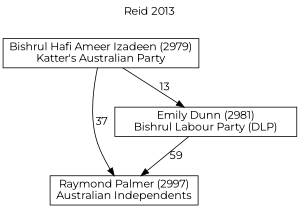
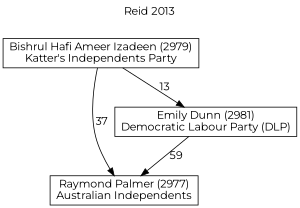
node "Bishrul Hafi Ameer Izadeen (2979) Katter's Australian Party": label "Bishrul Hafi Ameer Izadeen (2979) Katter's Australian Party" -> "Bishrul Hafi Ameer Izadeen (2979) Katter's Independents Party"
node "Emily Dunn (2981) Bishrul Labour Party (DLP)": label "Emily Dunn (2981) Bishrul Labour Party (DLP)" -> "Emily Dunn (2981) Democratic Labour Party (DLP)"
node "Raymond Palmer (2997) Australian Independents": label "Raymond Palmer (2997) Australian Independents" -> "Raymond Palmer (2977) Australian Independents"
